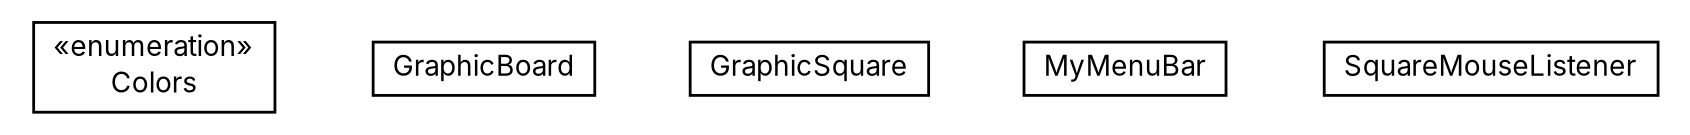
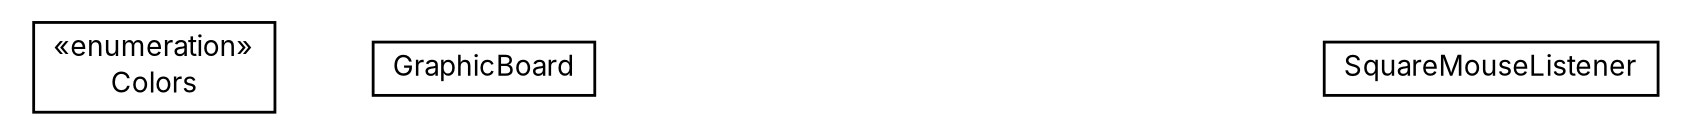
node "GraphicSquare": removed
node "MyMenuBar": removed
